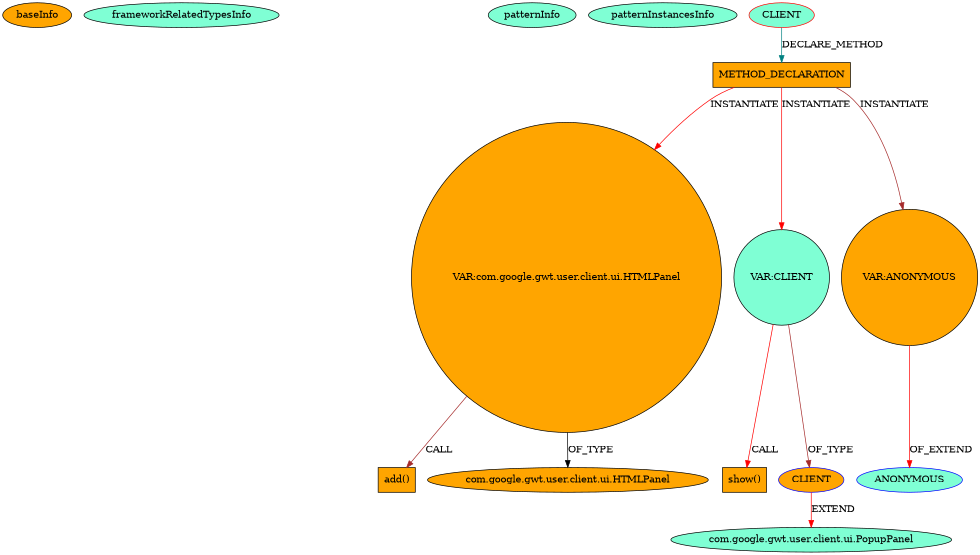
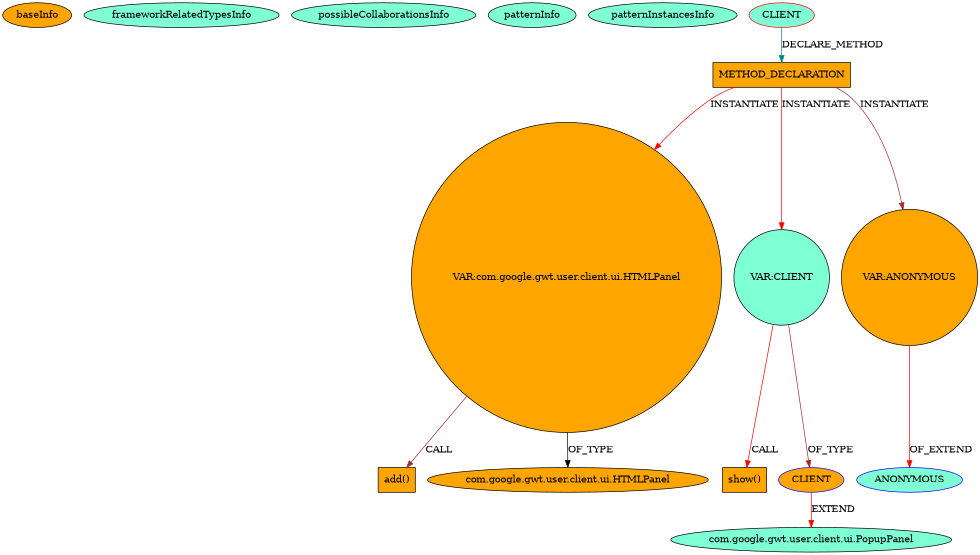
node "possibleCollaborationsInfo": added
